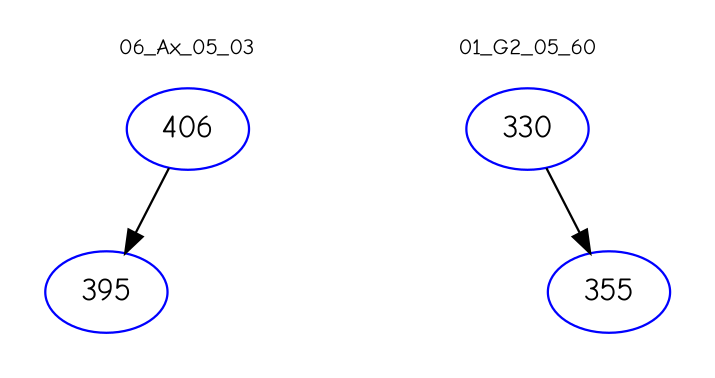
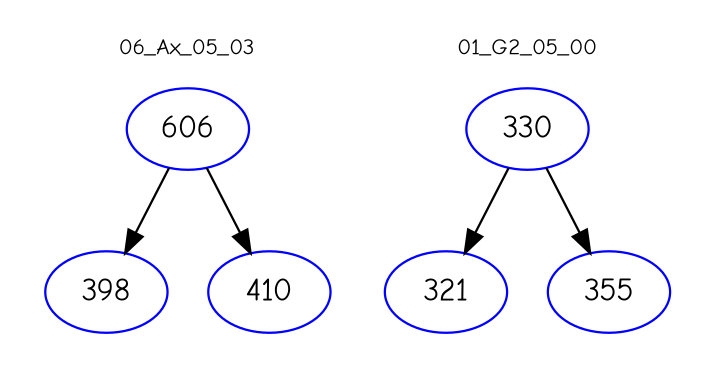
cluster "01_G2_05_60": label "01_G2_05_60" -> "01_G2_05_00"
node "406": label "406" -> "606"
node "395": label "395" -> "398"
node "410": added
node "321": added
